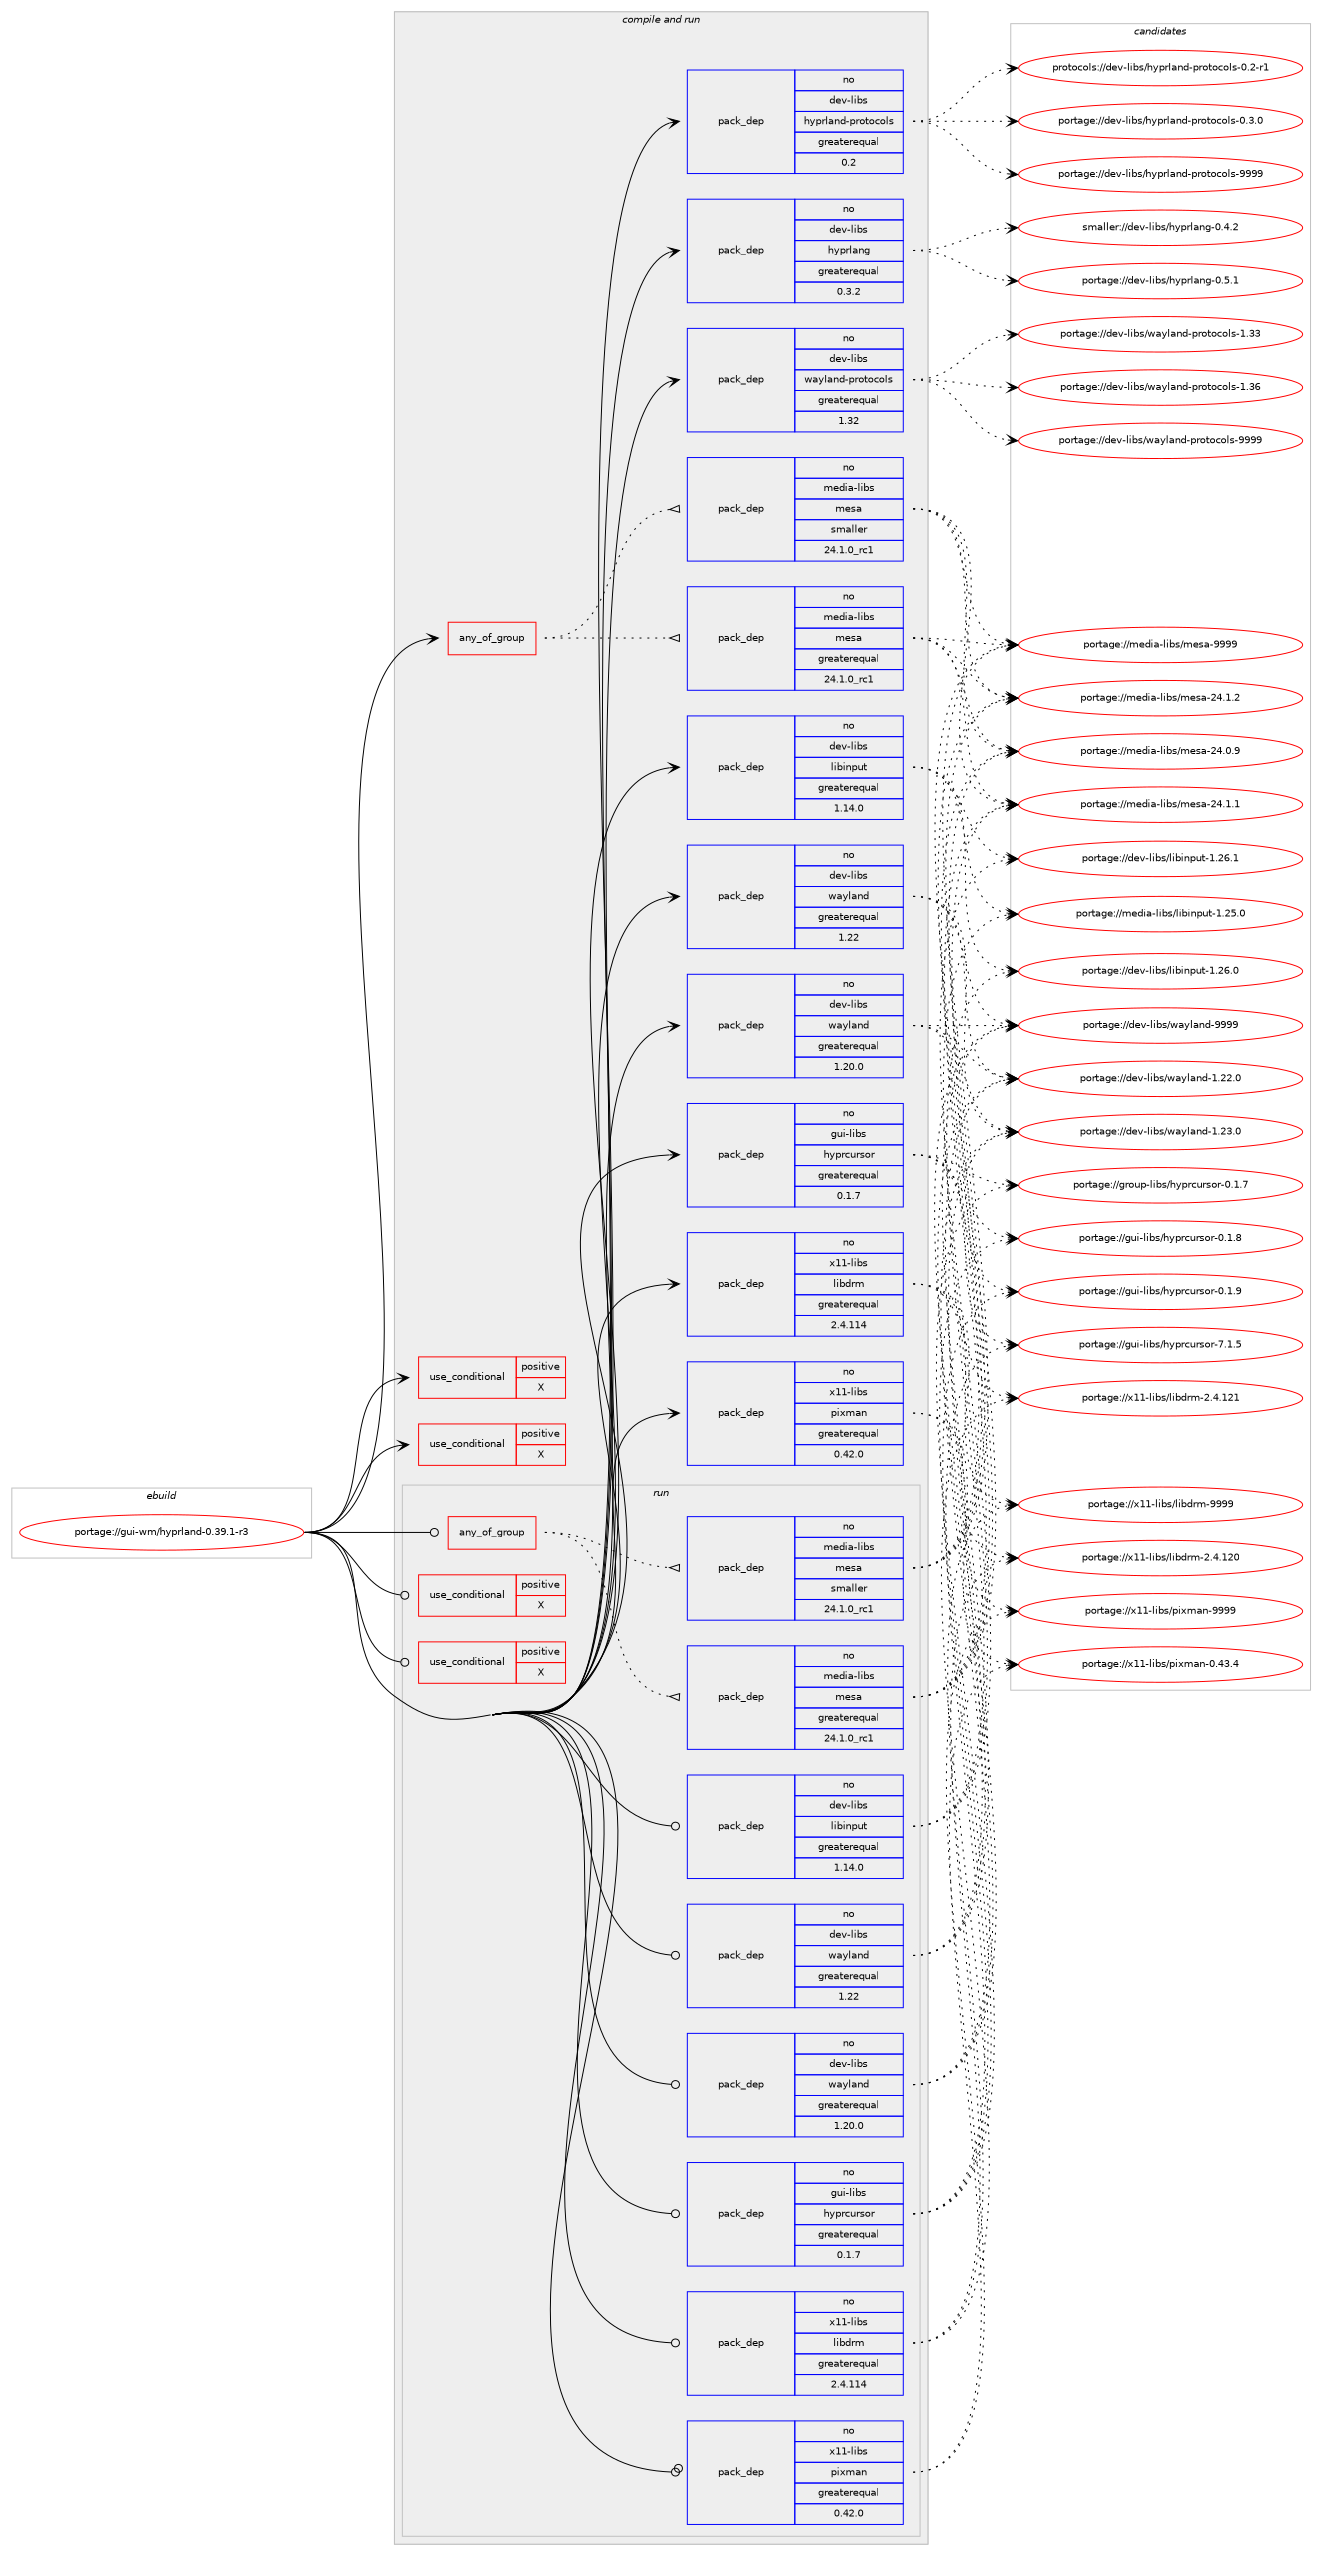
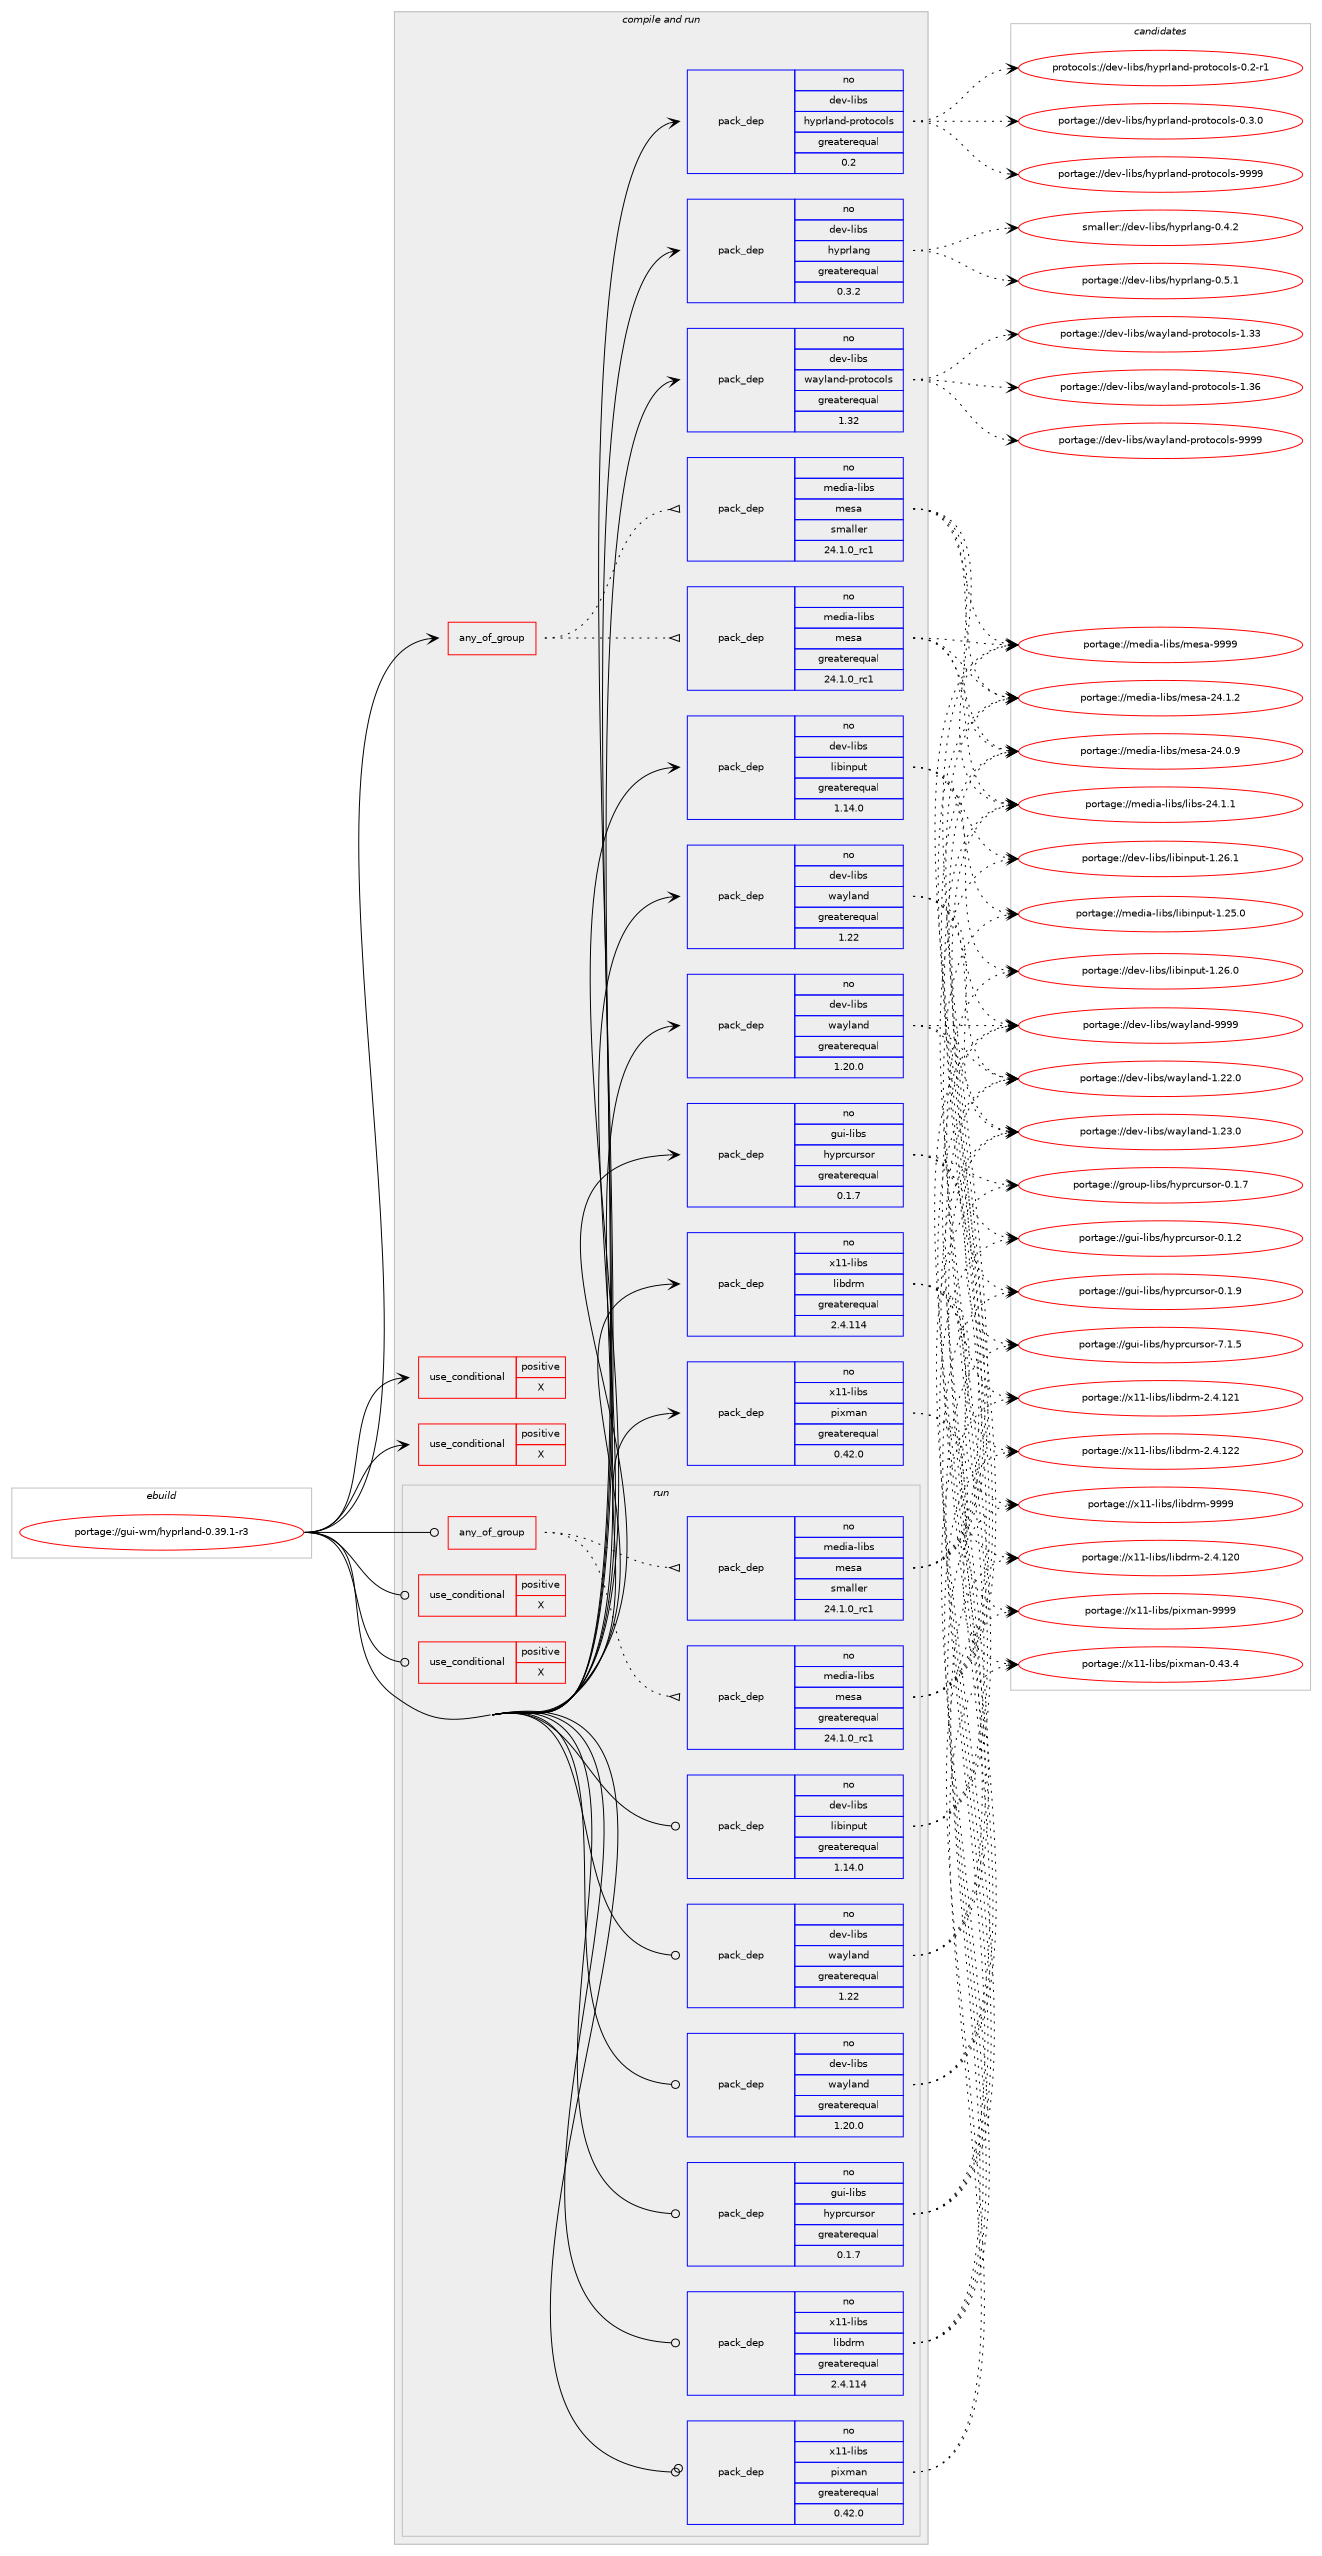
node "portage://media-libs/mesa-24.1.1": label "portage://media-libs/mesa-24.1.1" -> "portage://media-libs/libs-24.1.1"
node "portage://gui-libs/hyprcursor-0.1.8": label "portage://gui-libs/hyprcursor-0.1.8" -> "portage://gui-libs/hyprcursor-0.1.2"
node "portage://x11-libs/libdrm-2.4.122": added
